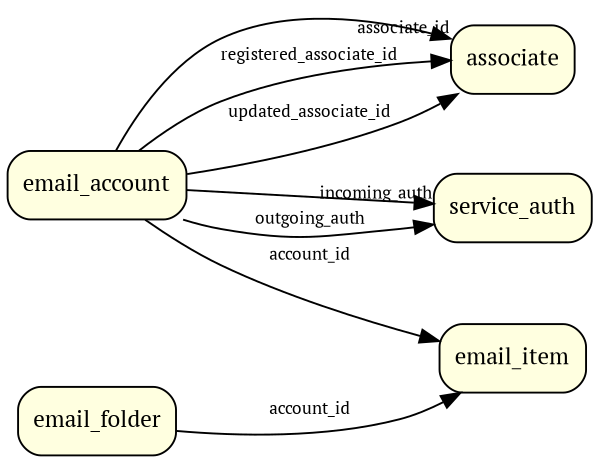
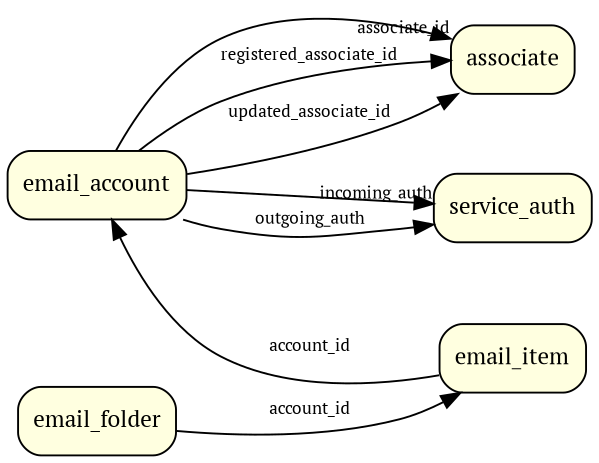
edge "email_account" -> "email_item": reversed
